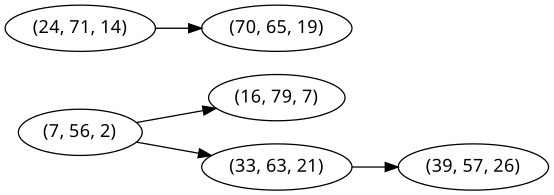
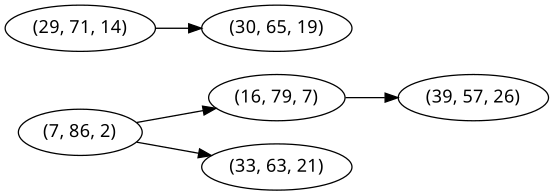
node "(24, 71, 14)": label "(24, 71, 14)" -> "(29, 71, 14)"
node "(70, 65, 19)": label "(70, 65, 19)" -> "(30, 65, 19)"
node "(7, 56, 2)": label "(7, 56, 2)" -> "(7, 86, 2)"
edge "(33, 63, 21)" -> "(39, 57, 26)": now "(16, 79, 7)" -> "(39, 57, 26)"
